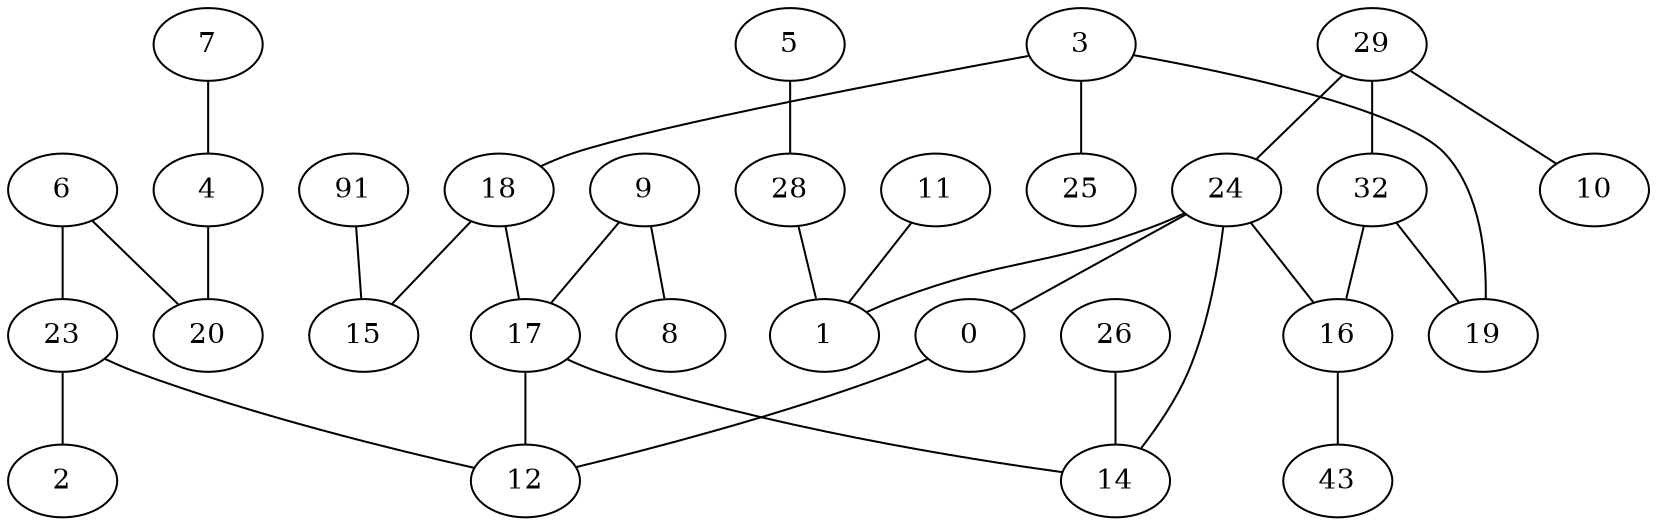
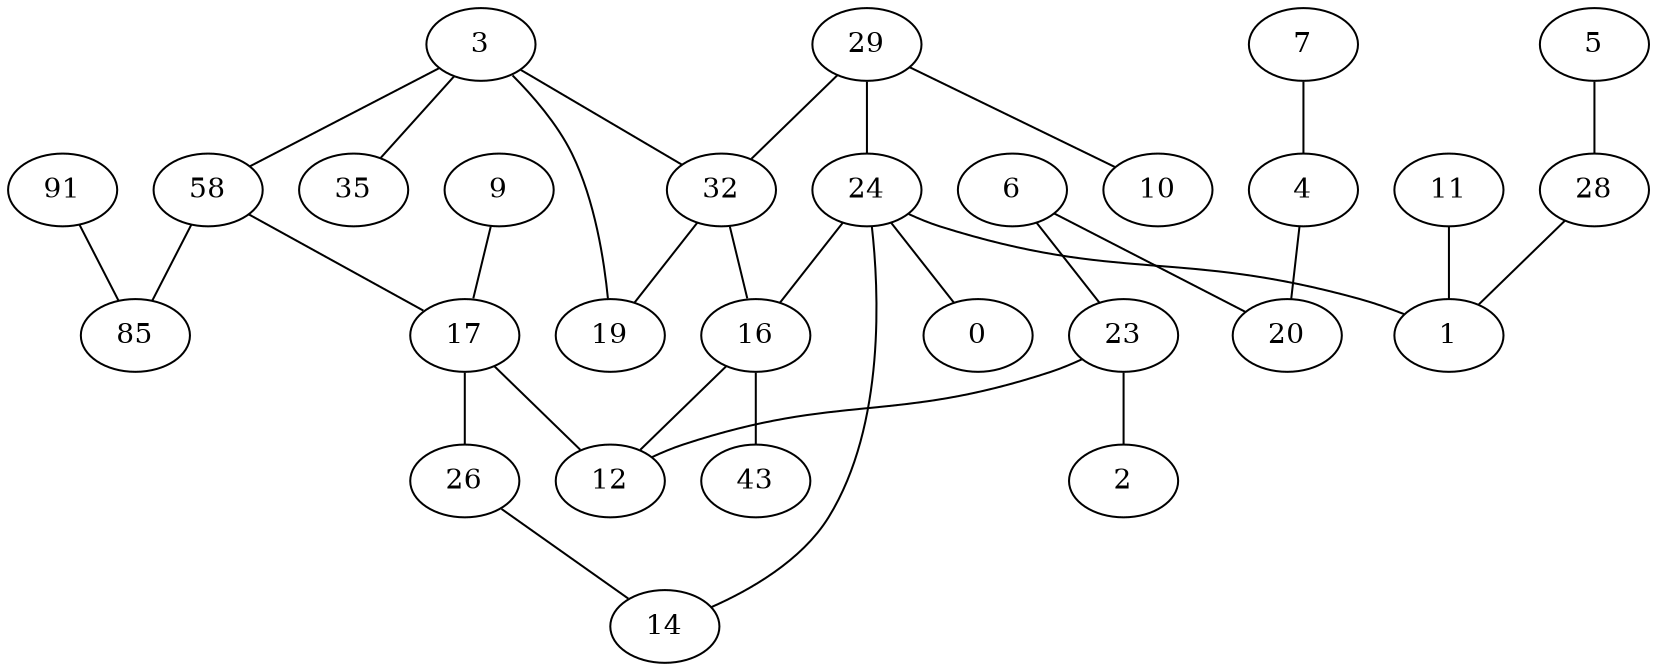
edge "3" -- "32": added
node "18": label "18" -> "58"
node "25": label "25" -> "35"
node "15": label "15" -> "85"
node "8": removed
edge "0" -- "12": now "16" -- "12"
edge "17" -- "14": now "17" -- "26"
